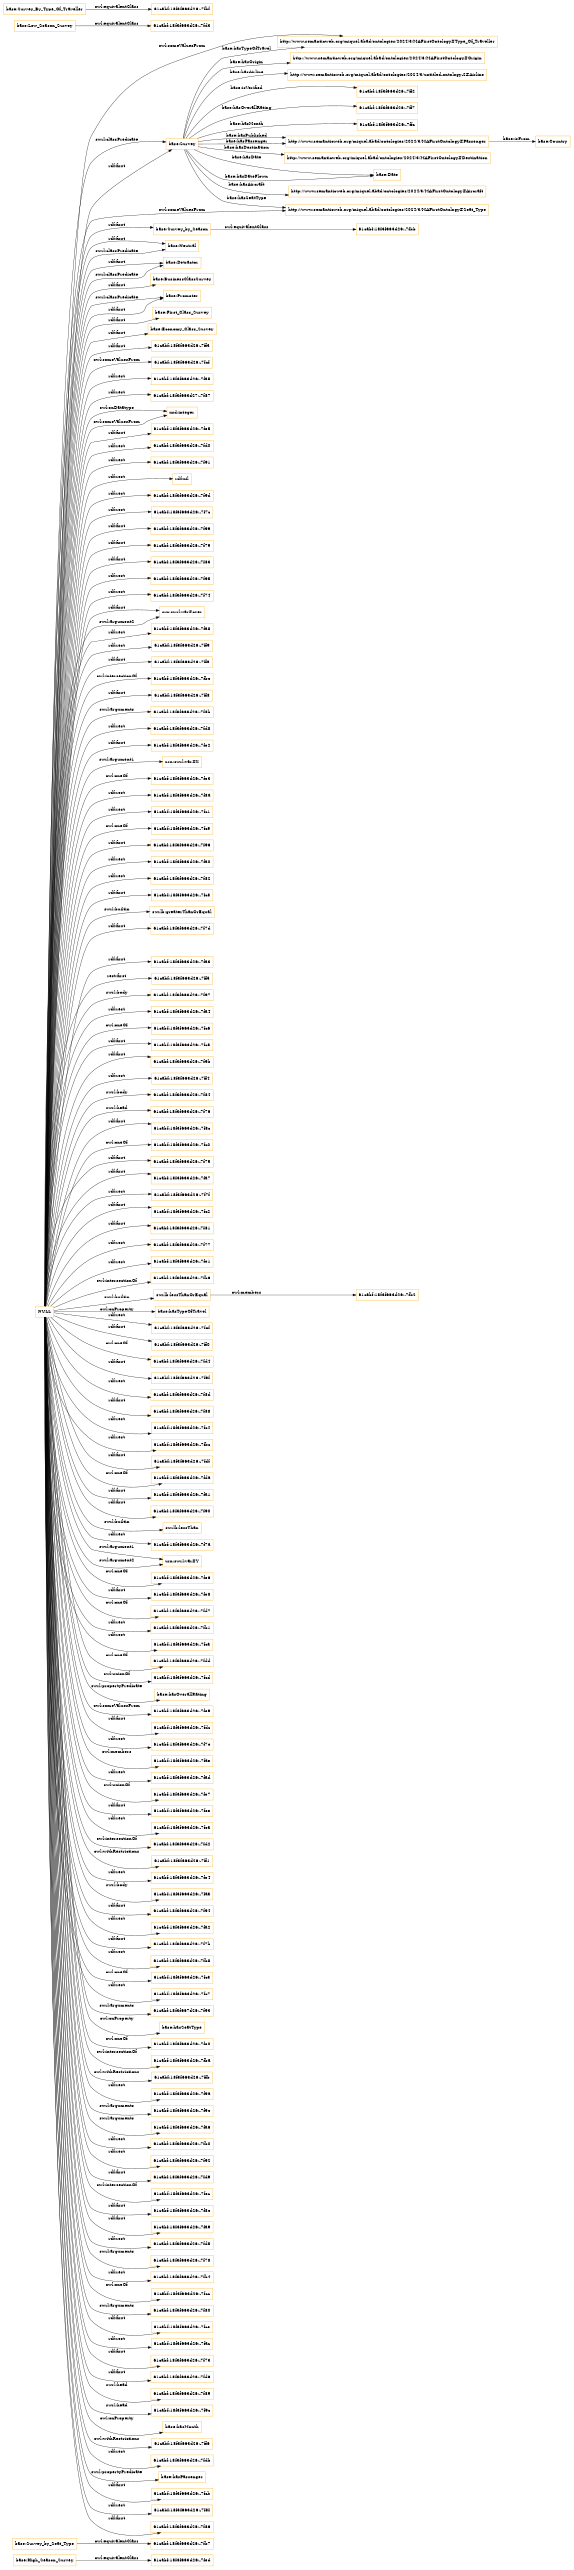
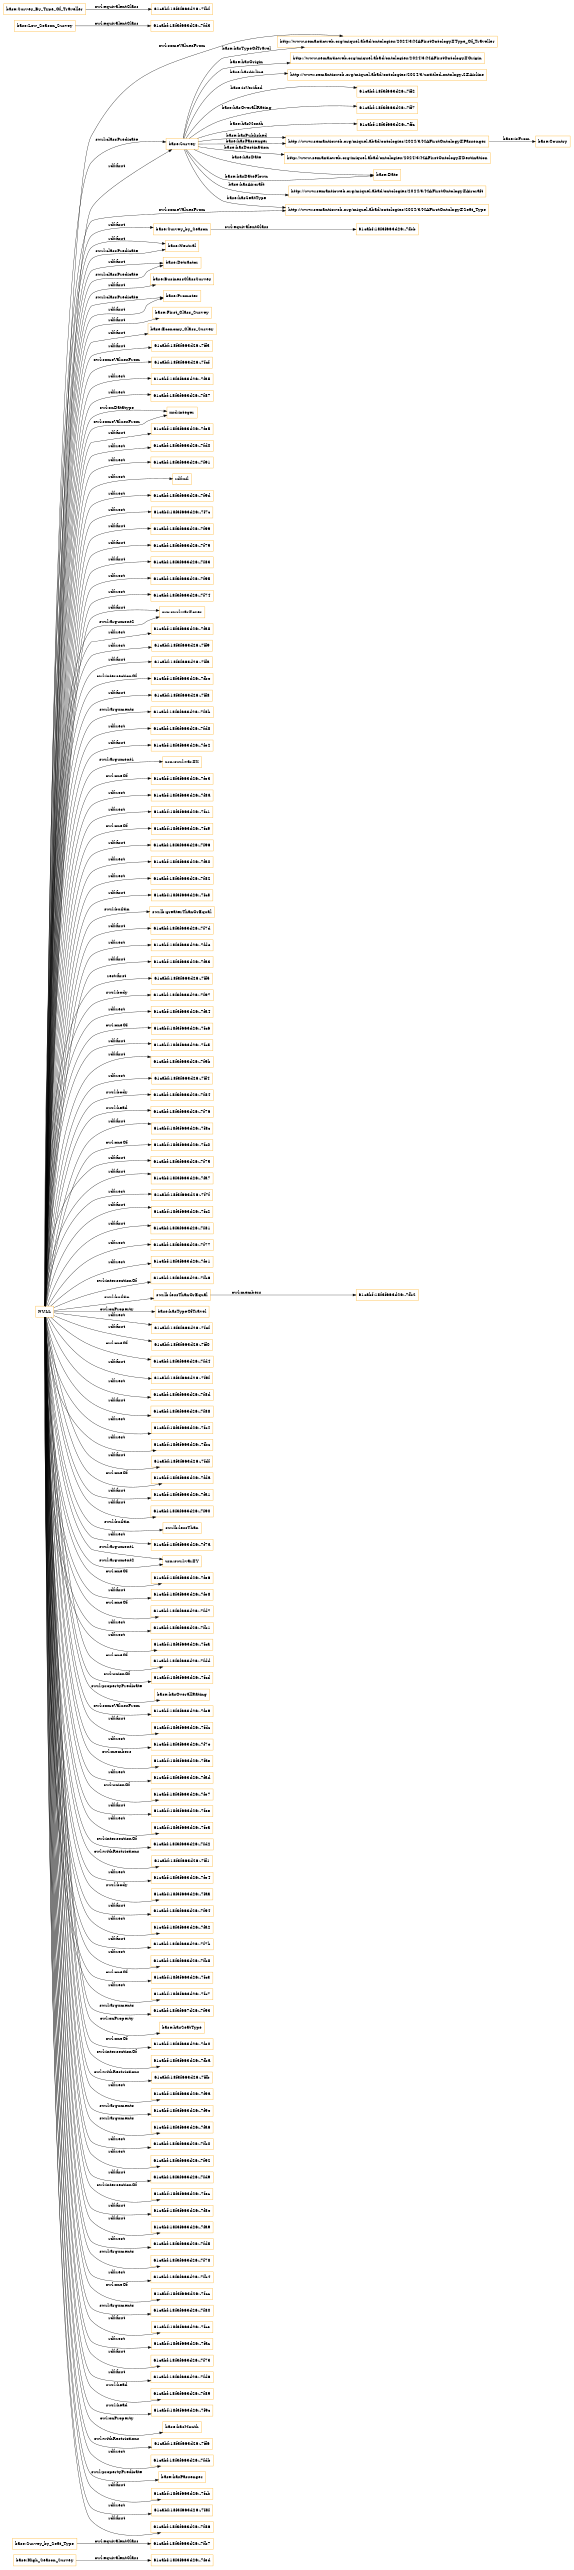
node "61cabf:18f3f663d27:-7f87": label "61cabf:18f3f663d27:-7f87" -> "61cabf:18f3f663d26:-7f87"
node "61cabf:18f3f663d26:-7fde": added
